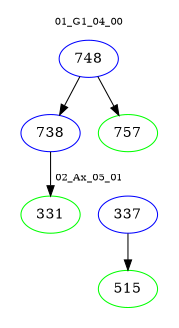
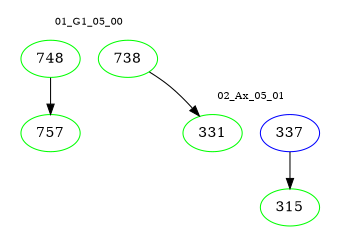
cluster "01_G1_04_00": label "01_G1_04_00" -> "01_G1_05_00"
node "748": color blue -> green
edge "748" -> "738": removed
node "738": color blue -> green
node "515": label "515" -> "315"
